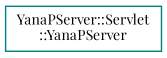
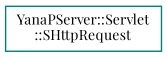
node "YanaPServer::Servlet ::YanaPServer": label "YanaPServer::Servlet ::YanaPServer" -> "YanaPServer::Servlet ::SHttpRequest"
